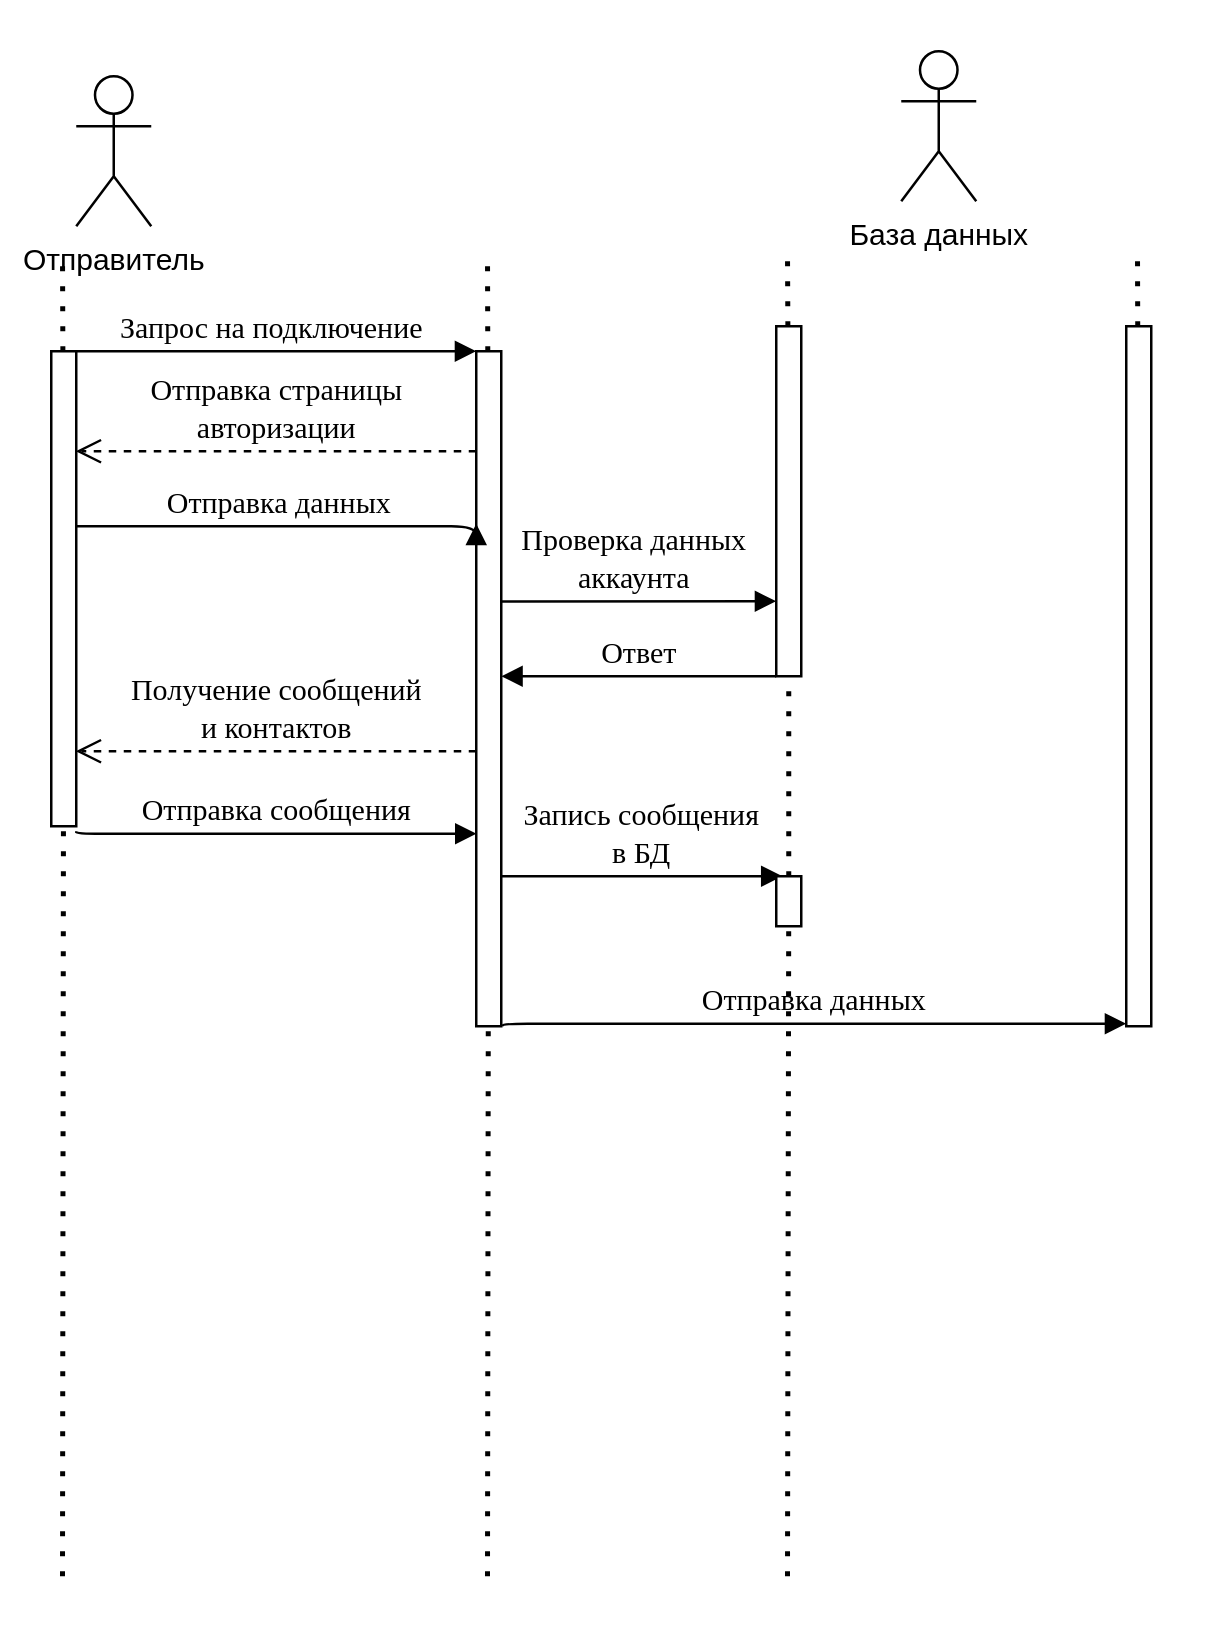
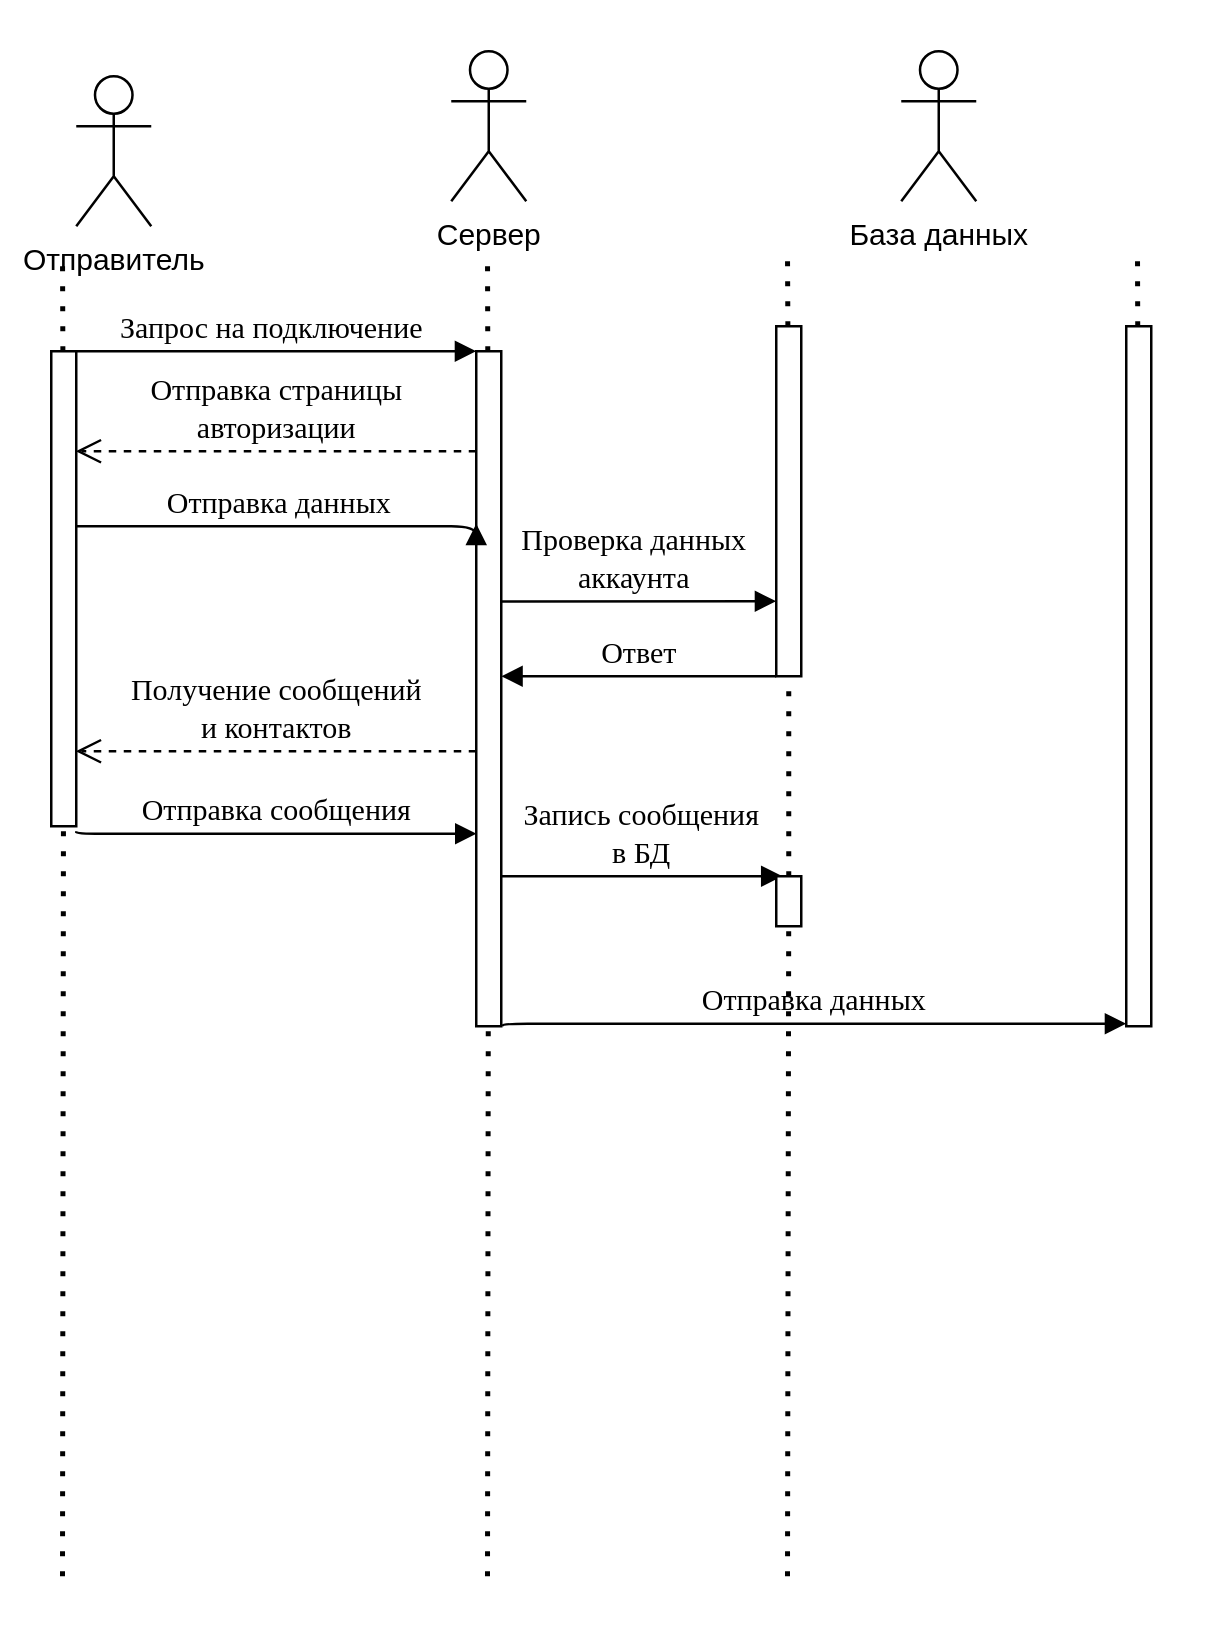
node "Сервер": added
